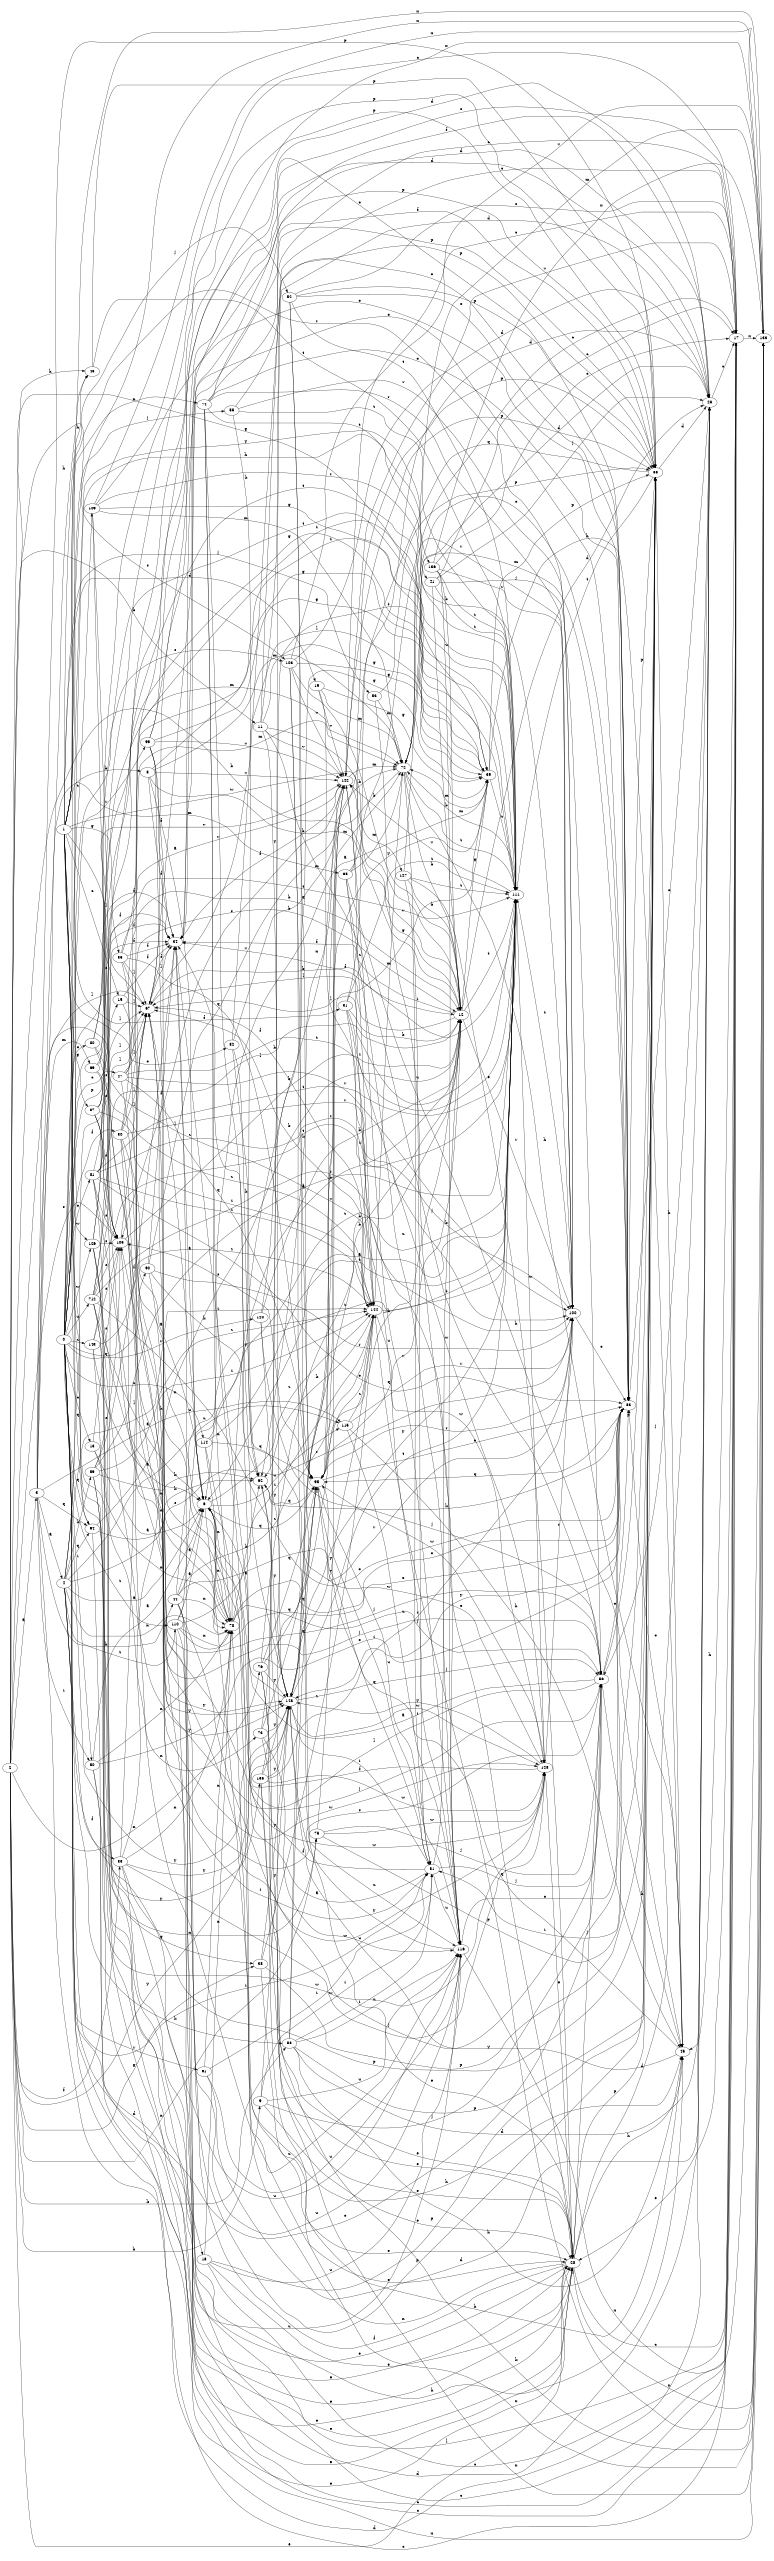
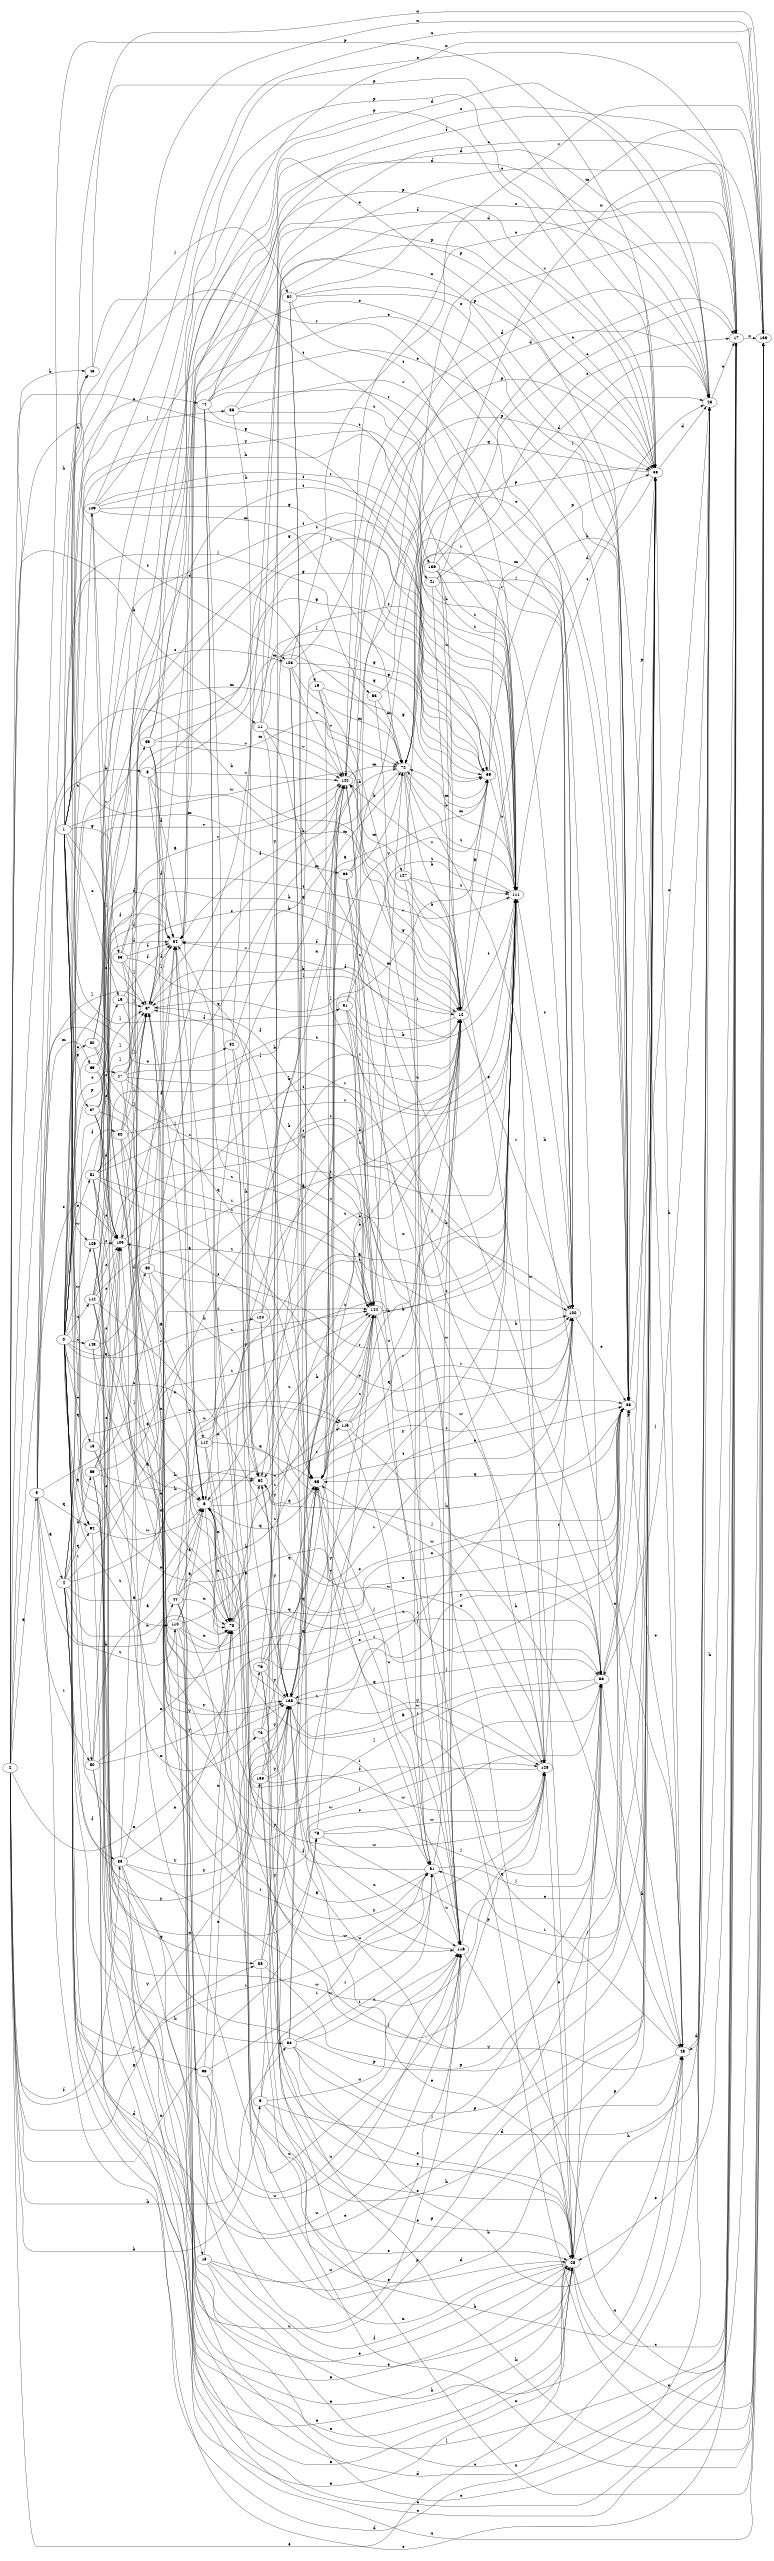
edge "109" -> "111": added, label "t"
edge "115" -> "12": added, label "b"
node "712": label "712" -> "112"
edge "28" -> "23": now "45" -> "23"
edge "69" -> "78": label "h" -> "n"
edge "78" -> "105": now "50" -> "105"
edge "13" -> "6": label "a" -> "w"
node "148": label "148" -> "138"
node "91": label "91" -> "96"
